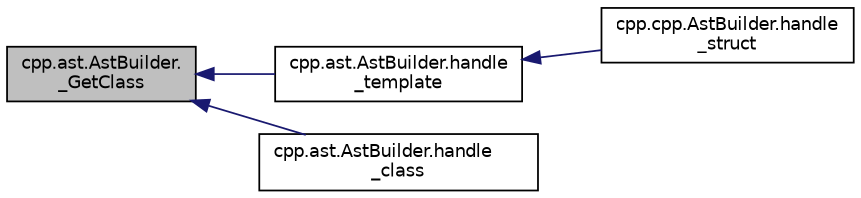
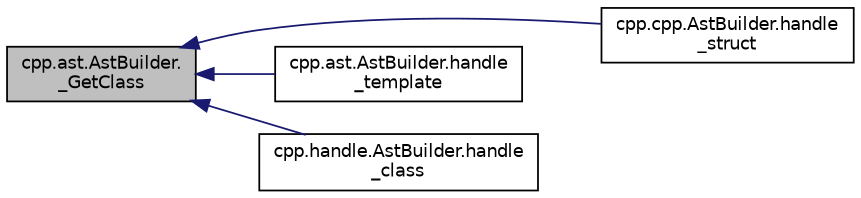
edge "cpp.cpp.AstBuilder.handle _struct" -> "cpp.ast.AstBuilder.handle _template": now "cpp.cpp.AstBuilder.handle _struct" -> "cpp.ast.AstBuilder. _GetClass"
node "cpp.ast.AstBuilder.handle _class": label "cpp.ast.AstBuilder.handle _class" -> "cpp.handle.AstBuilder.handle _class"
